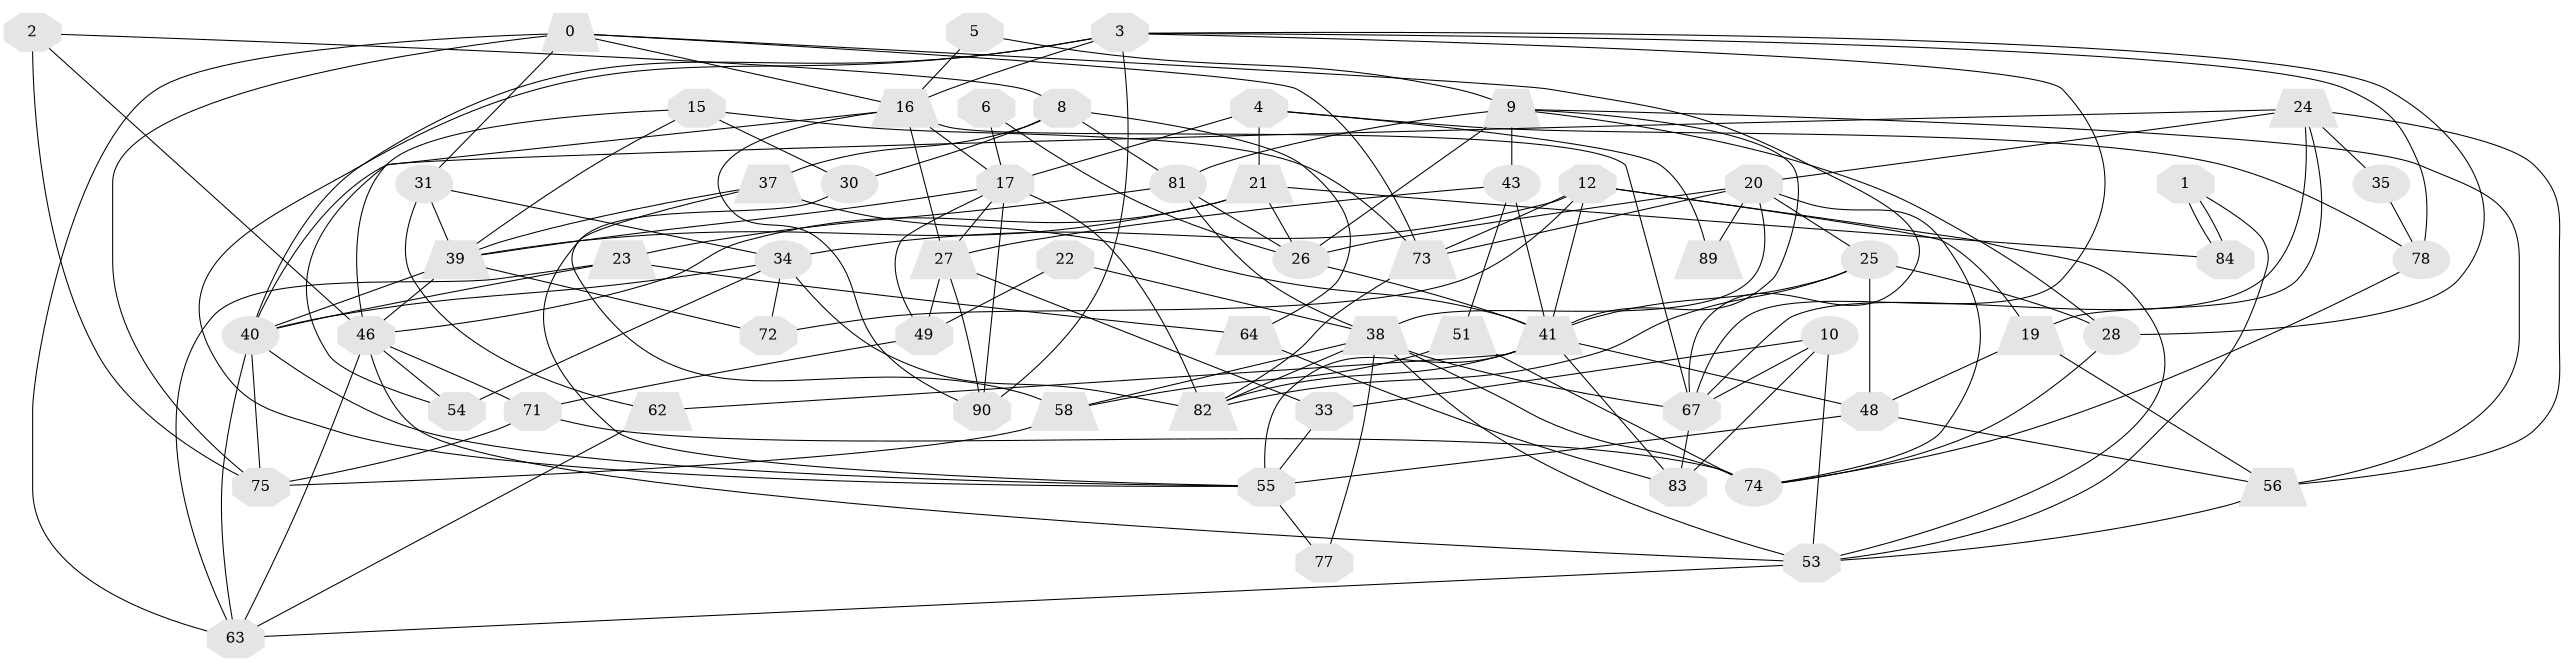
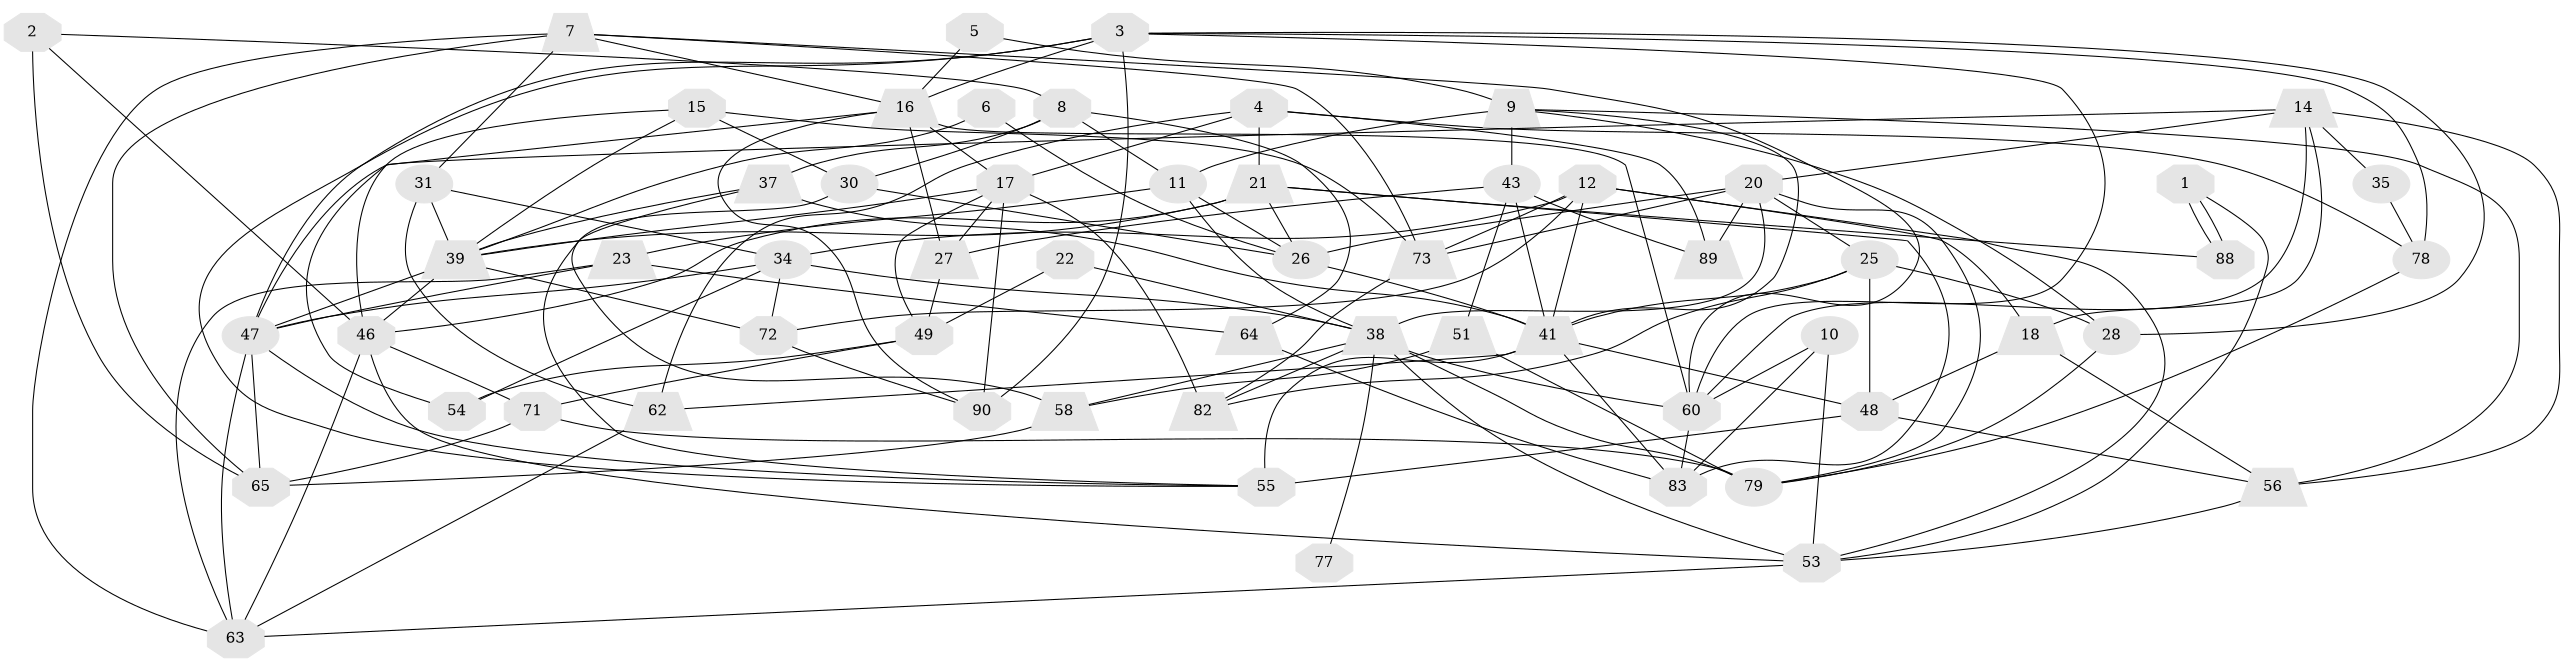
node "0": label "0" -> "7"
node "24": label "24" -> "14"
edge "6" -- "17": now "6" -- "39"
node "81": label "81" -> "11"
edge "9" -- "26": now "30" -- "26"
edge "4" -- "62": added
edge "43" -- "89": added
node "84": label "84" -> "88"
edge "21" -- "83": added
edge "27" -- "90": now "72" -- "90"
node "40": label "40" -> "47"
node "19": label "19" -> "18"
edge "34" -- "82": now "34" -- "38"
edge "46" -- "54": now "49" -- "54"
edge "41" -- "82": removed
node "33": removed
node "67": label "67" -> "60"
node "75": label "75" -> "65"
node "74": label "74" -> "79"
edge "55" -- "77": removed
